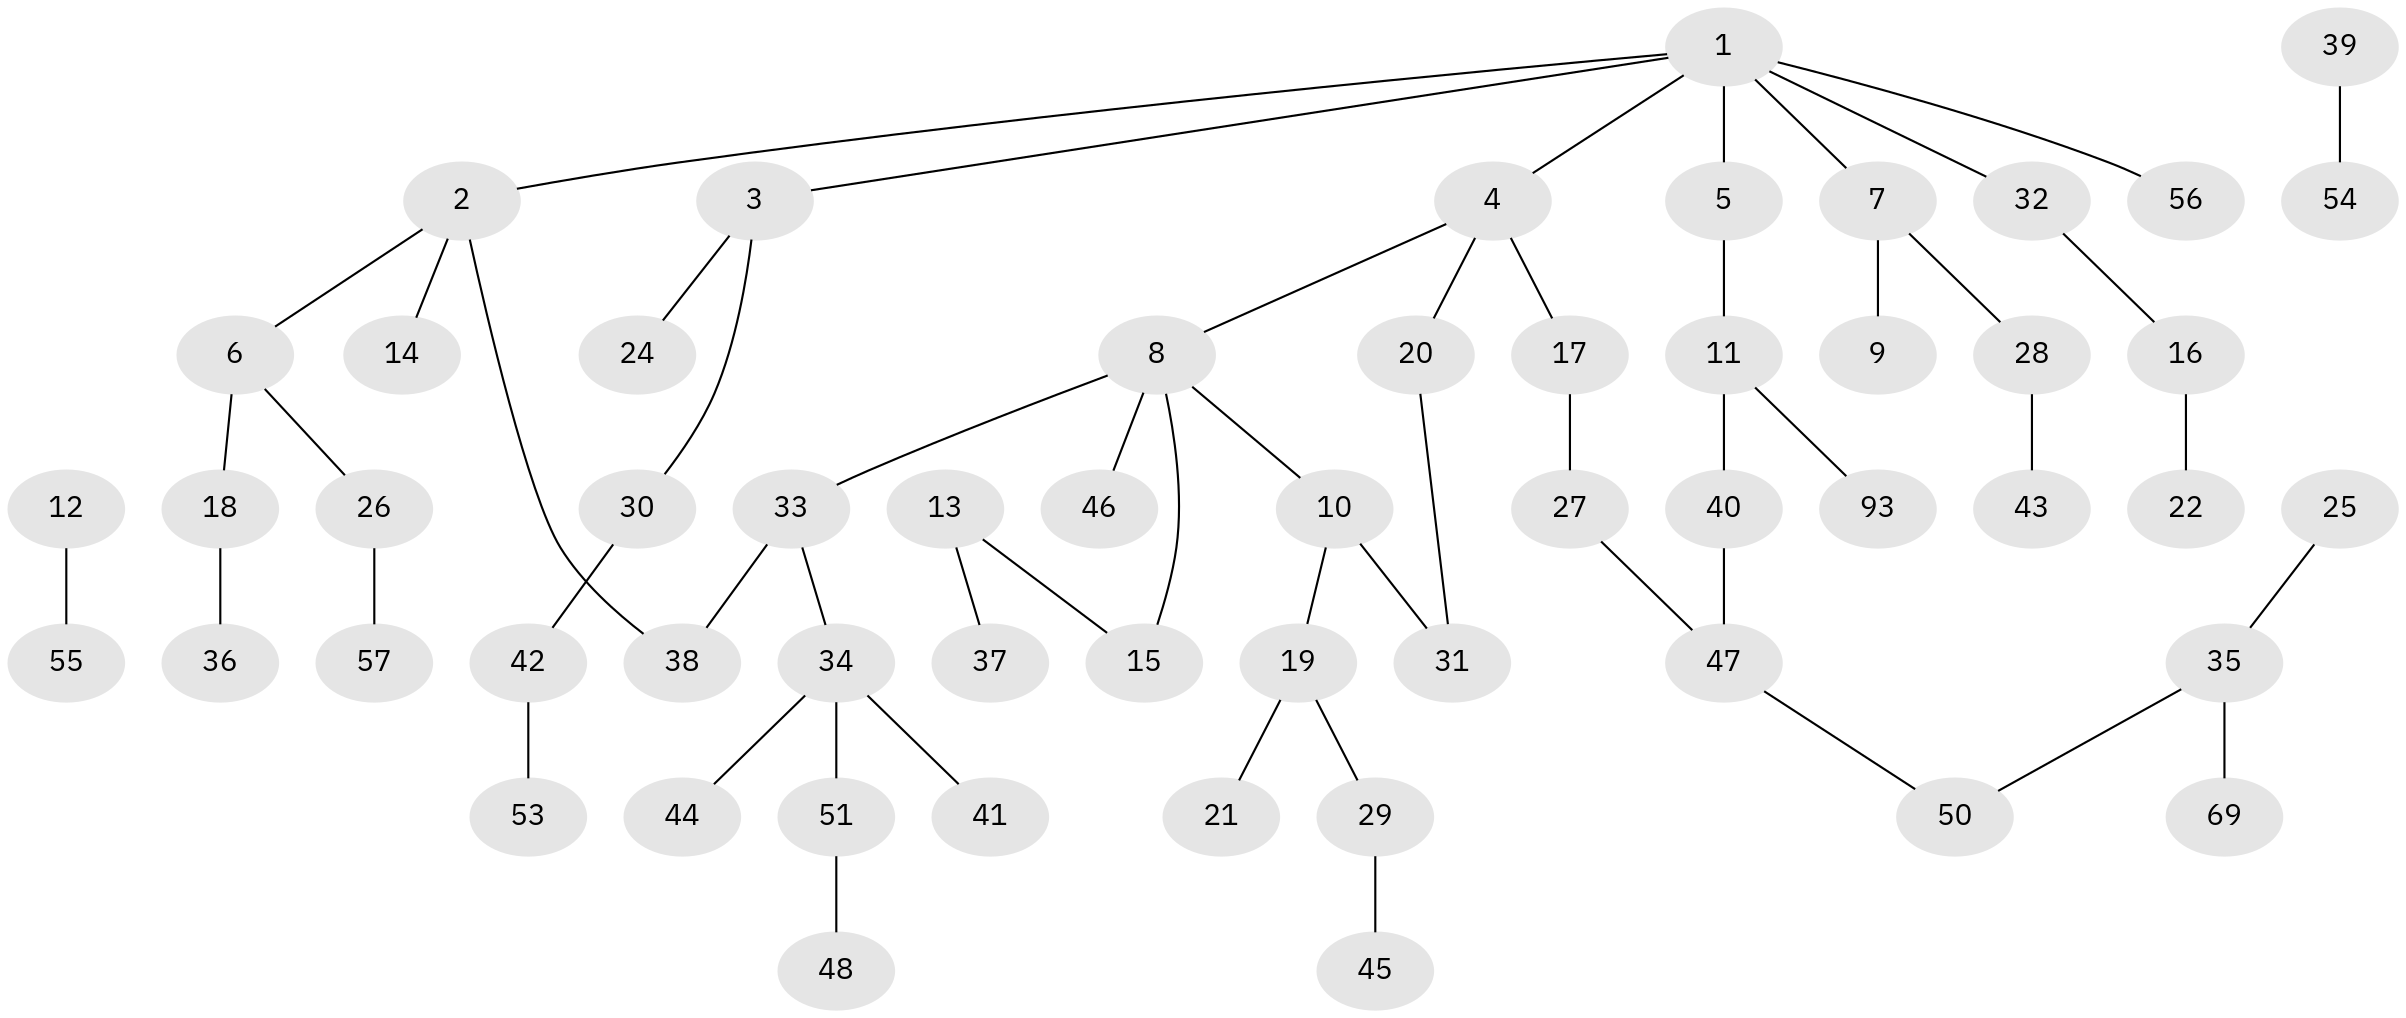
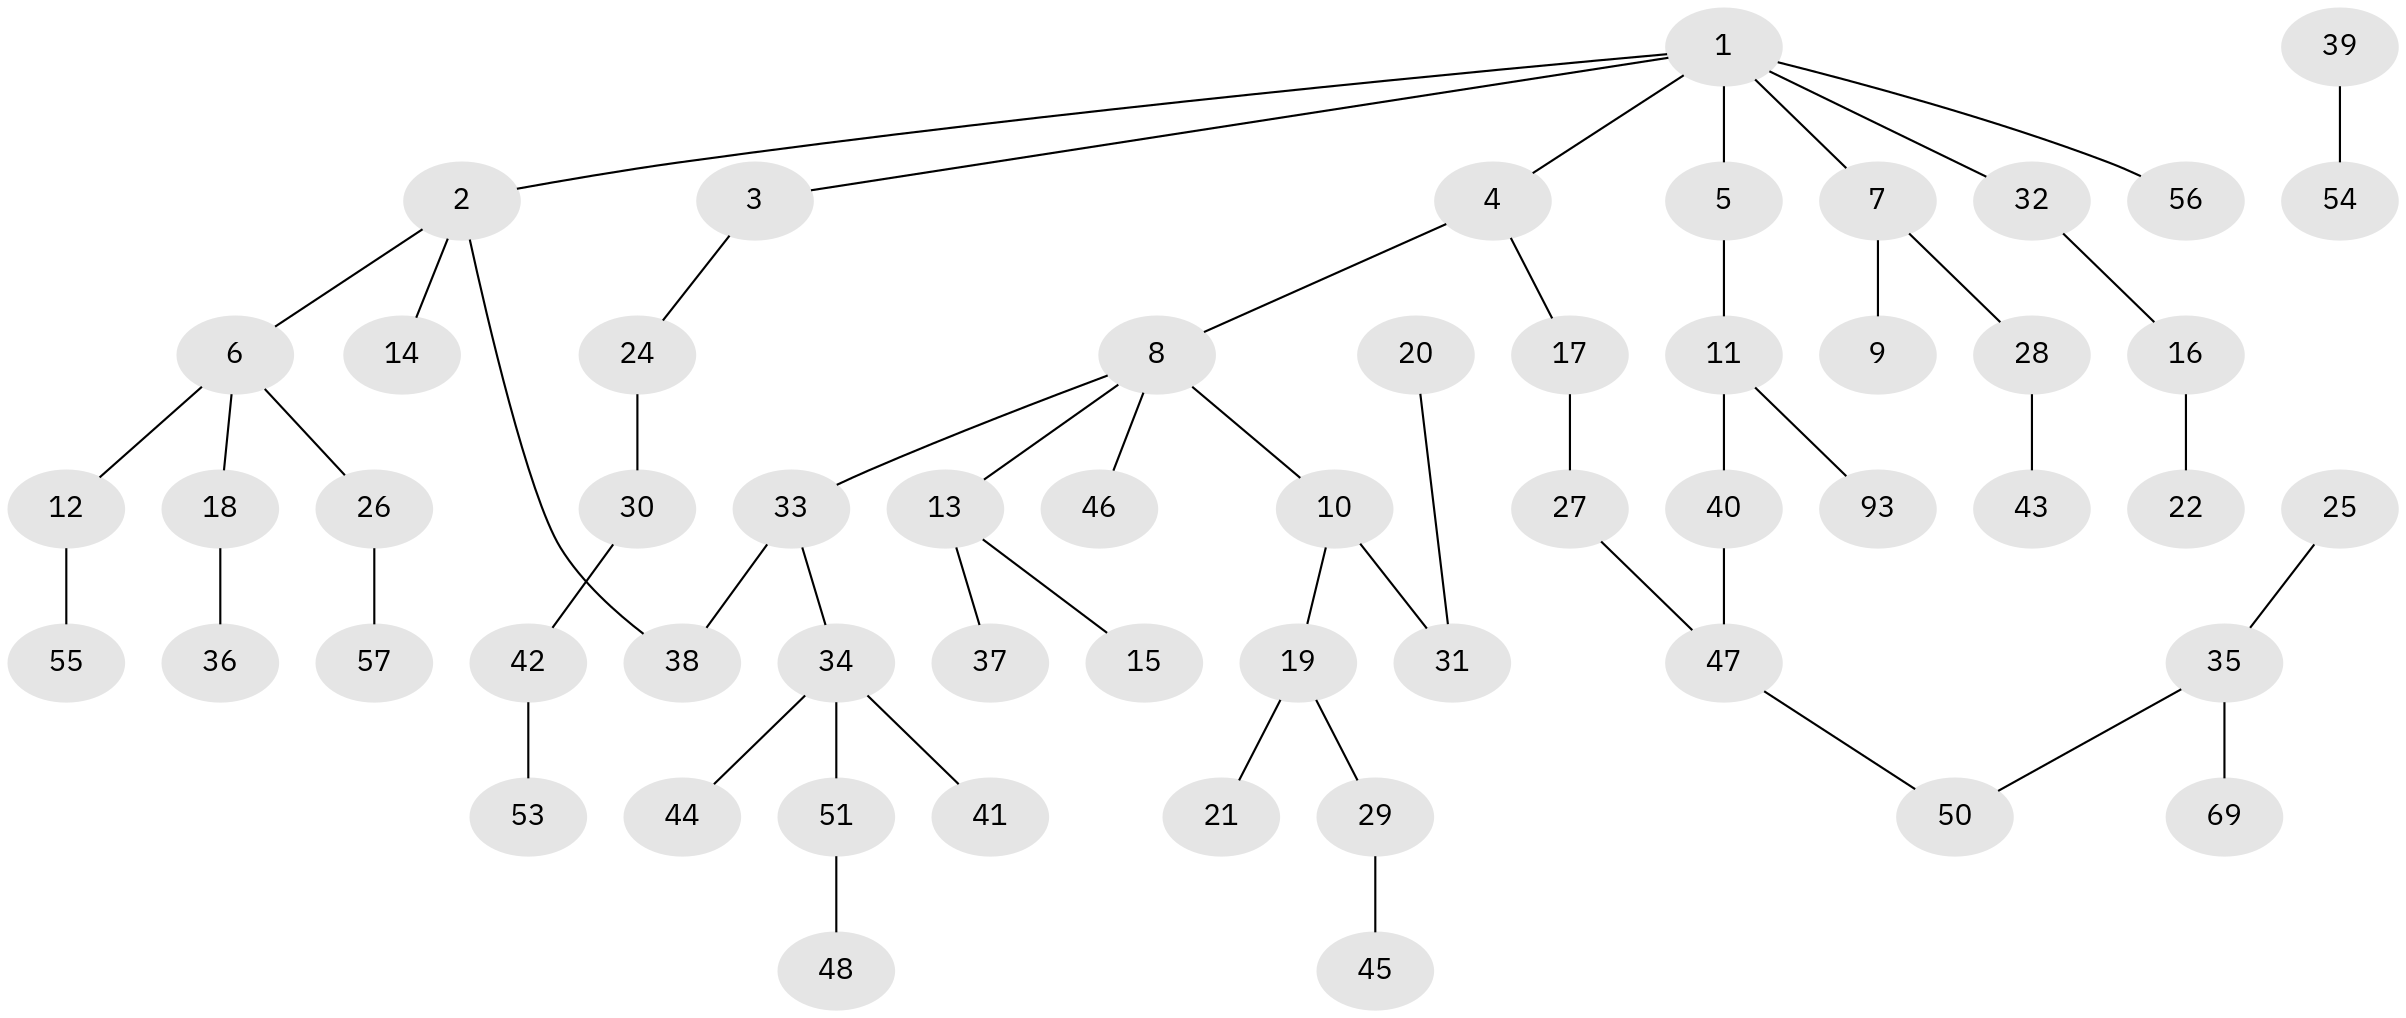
edge "4" -- "20": removed
edge "3" -- "30": now "24" -- "30"
edge "6" -- "12": added
edge "8" -- "15": now "8" -- "13"
